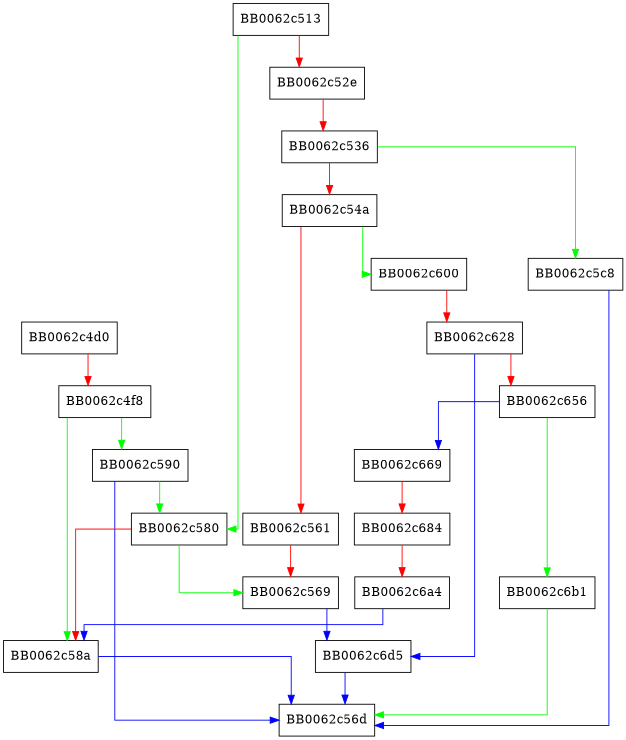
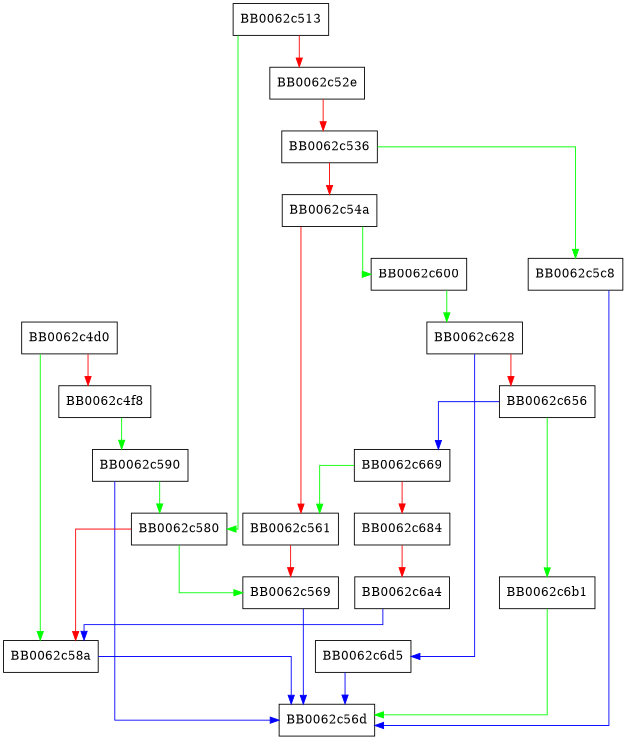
edge "BB0062c600" -> "BB0062c628": color red -> green
edge "BB0062c669" -> "BB0062c561": added
edge "BB0062c4f8" -> "BB0062c58a": now "BB0062c4d0" -> "BB0062c58a"
edge "BB0062c569" -> "BB0062c6d5": now "BB0062c569" -> "BB0062c56d"
